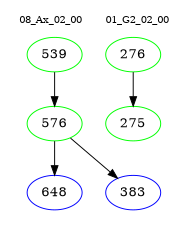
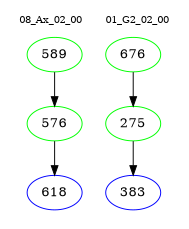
node "539": label "539" -> "589"
node "276": label "276" -> "676"
edge "576" -> "383": now "275" -> "383"
node "648": label "648" -> "618"
